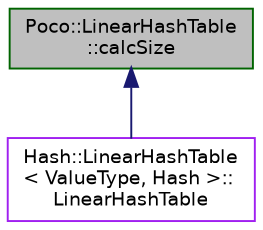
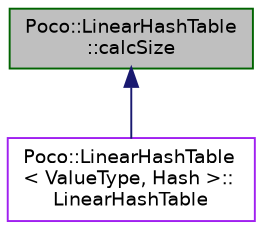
node "Hash::LinearHashTable < ValueType, Hash >:: LinearHashTable": label "Hash::LinearHashTable < ValueType, Hash >:: LinearHashTable" -> "Poco::LinearHashTable < ValueType, Hash >:: LinearHashTable"
